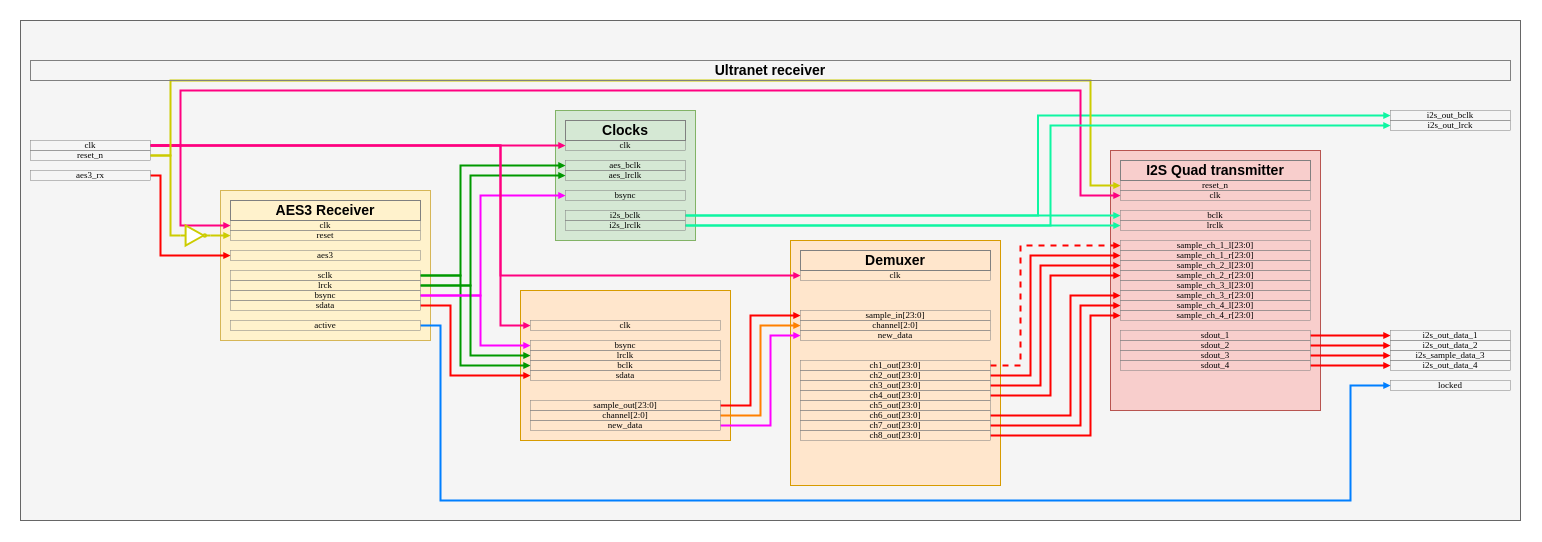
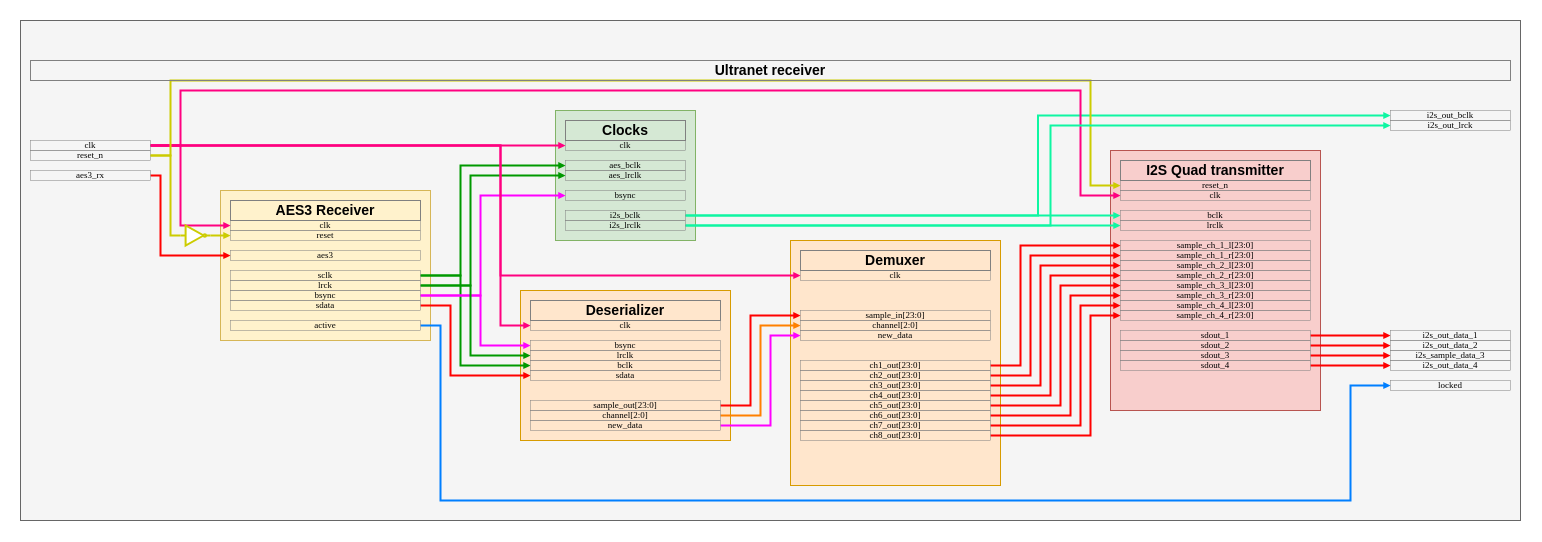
edge "ch1_out[23:0]" -> "sample_ch_1_l[23:0]": style dashed -> solid
node "Deserializer": added
edge "ch5_out[23:0]" -> "sample_ch_3_l[23:0]": added
